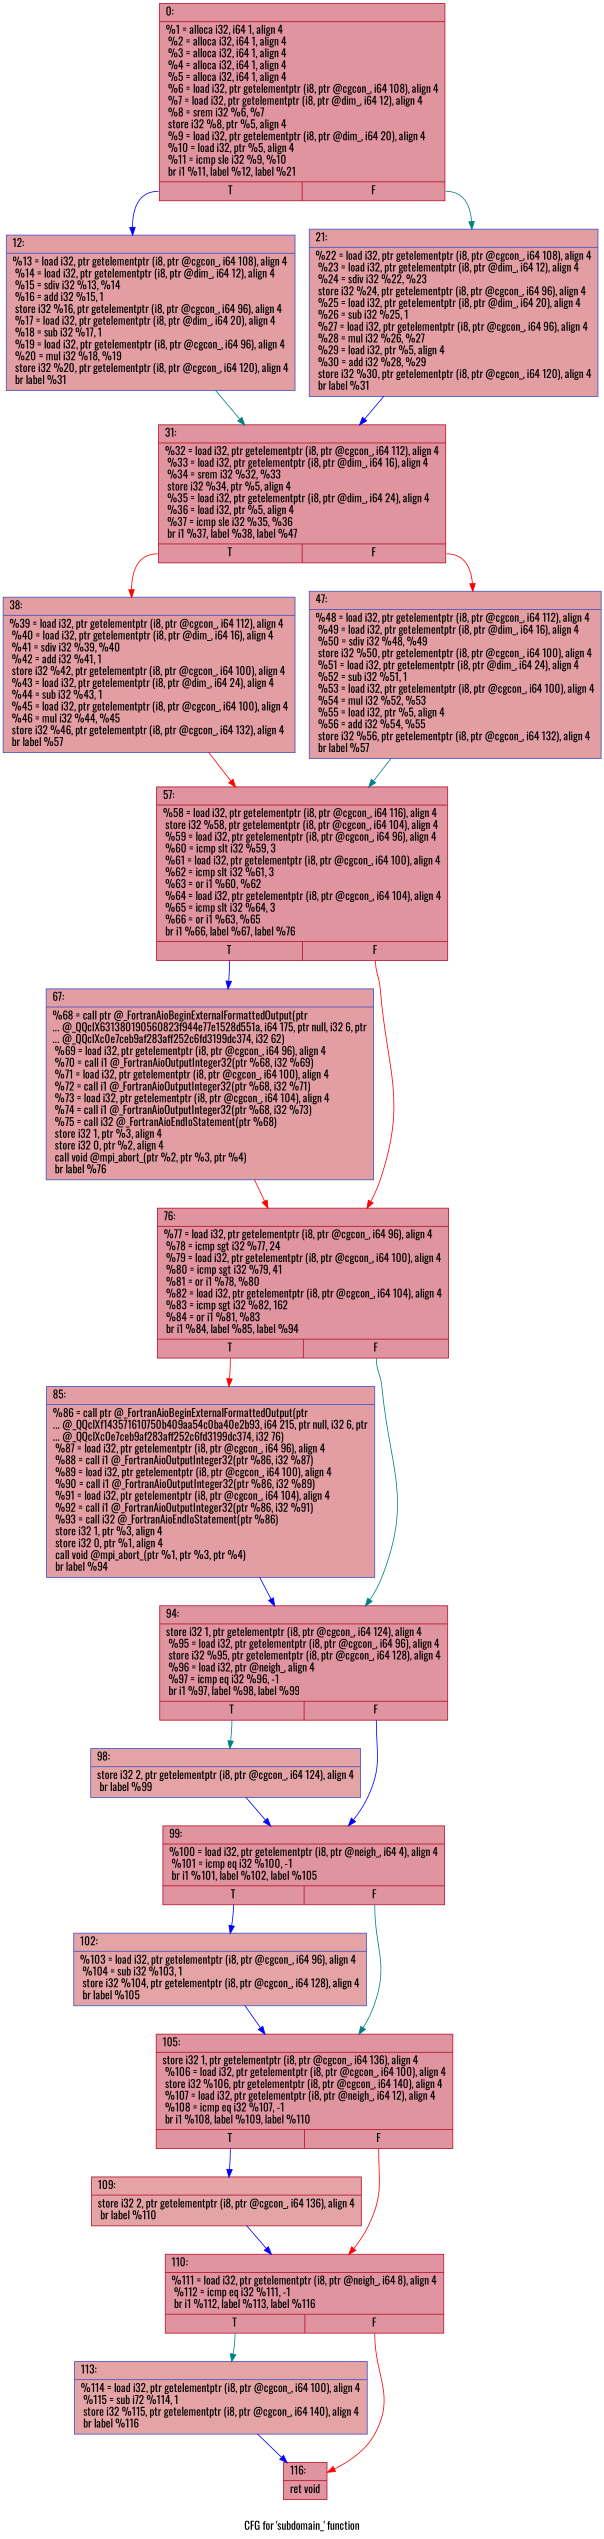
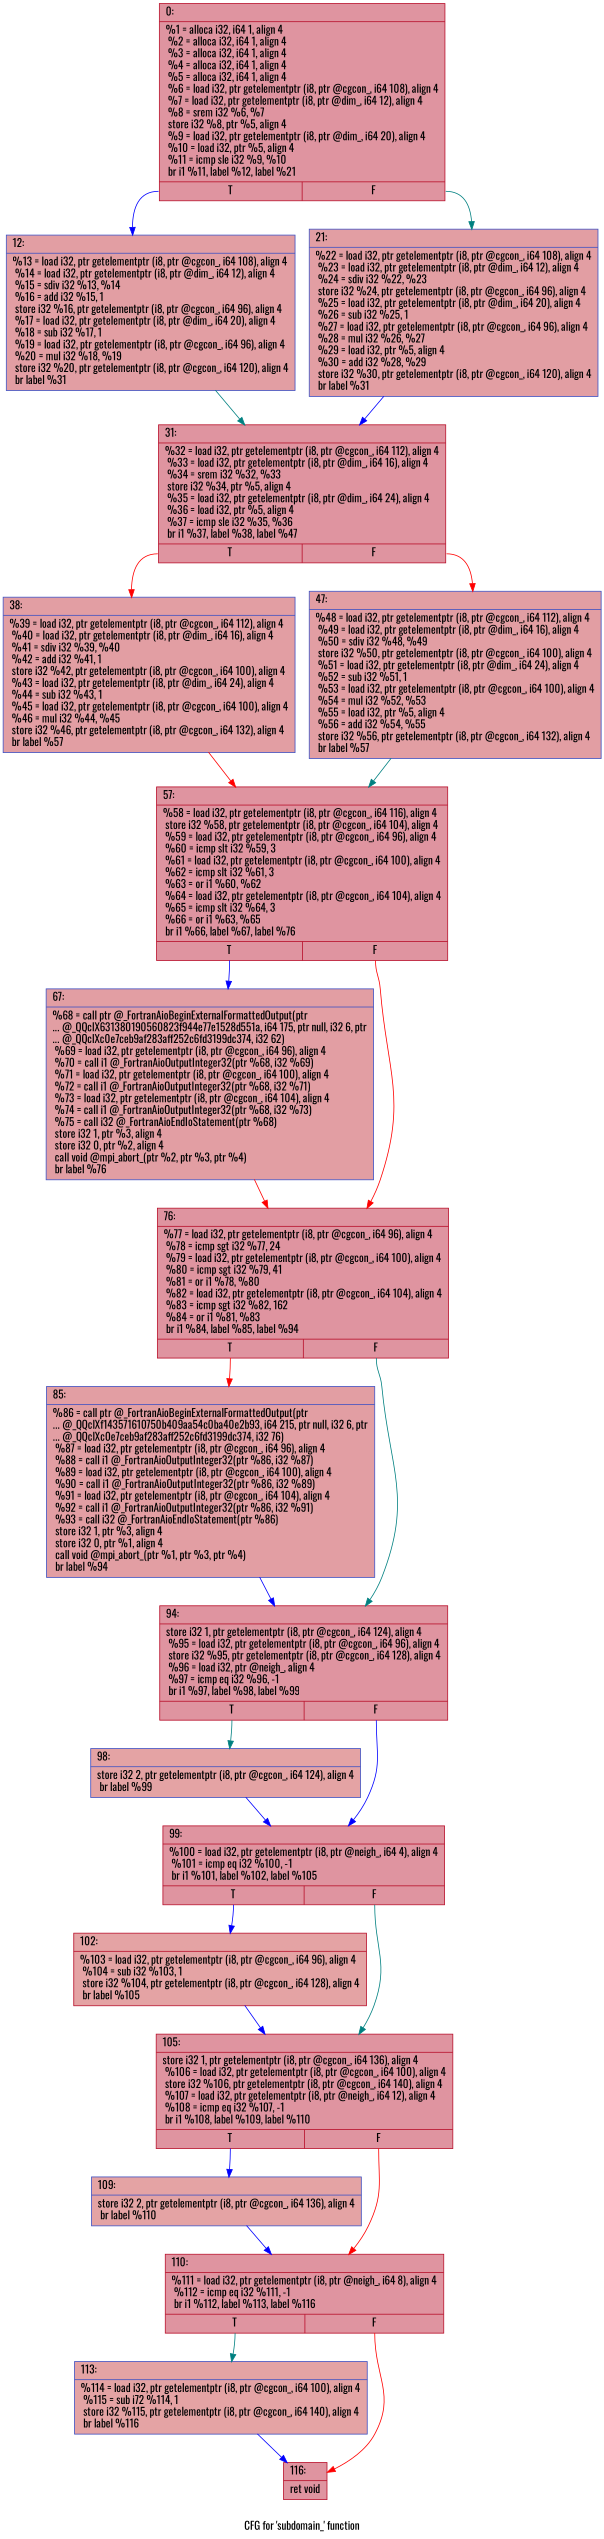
node "102:": color #3d50c3ff -> #b70d28ff
node "109:": color #b70d28ff -> #3d50c3ff
